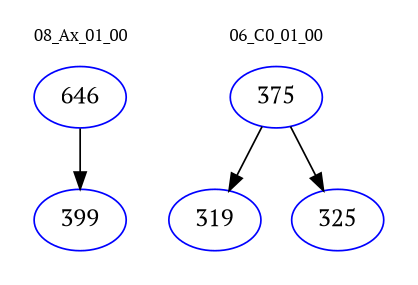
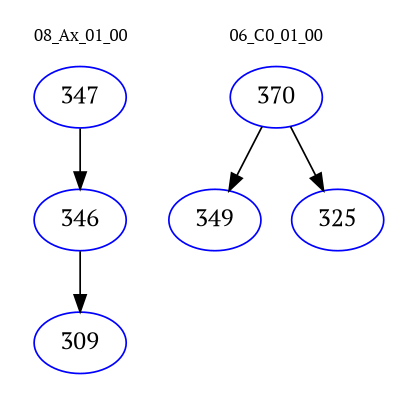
node "347": added
node "646": label "646" -> "346"
node "375": label "375" -> "370"
node "399": label "399" -> "309"
node "319": label "319" -> "349"
